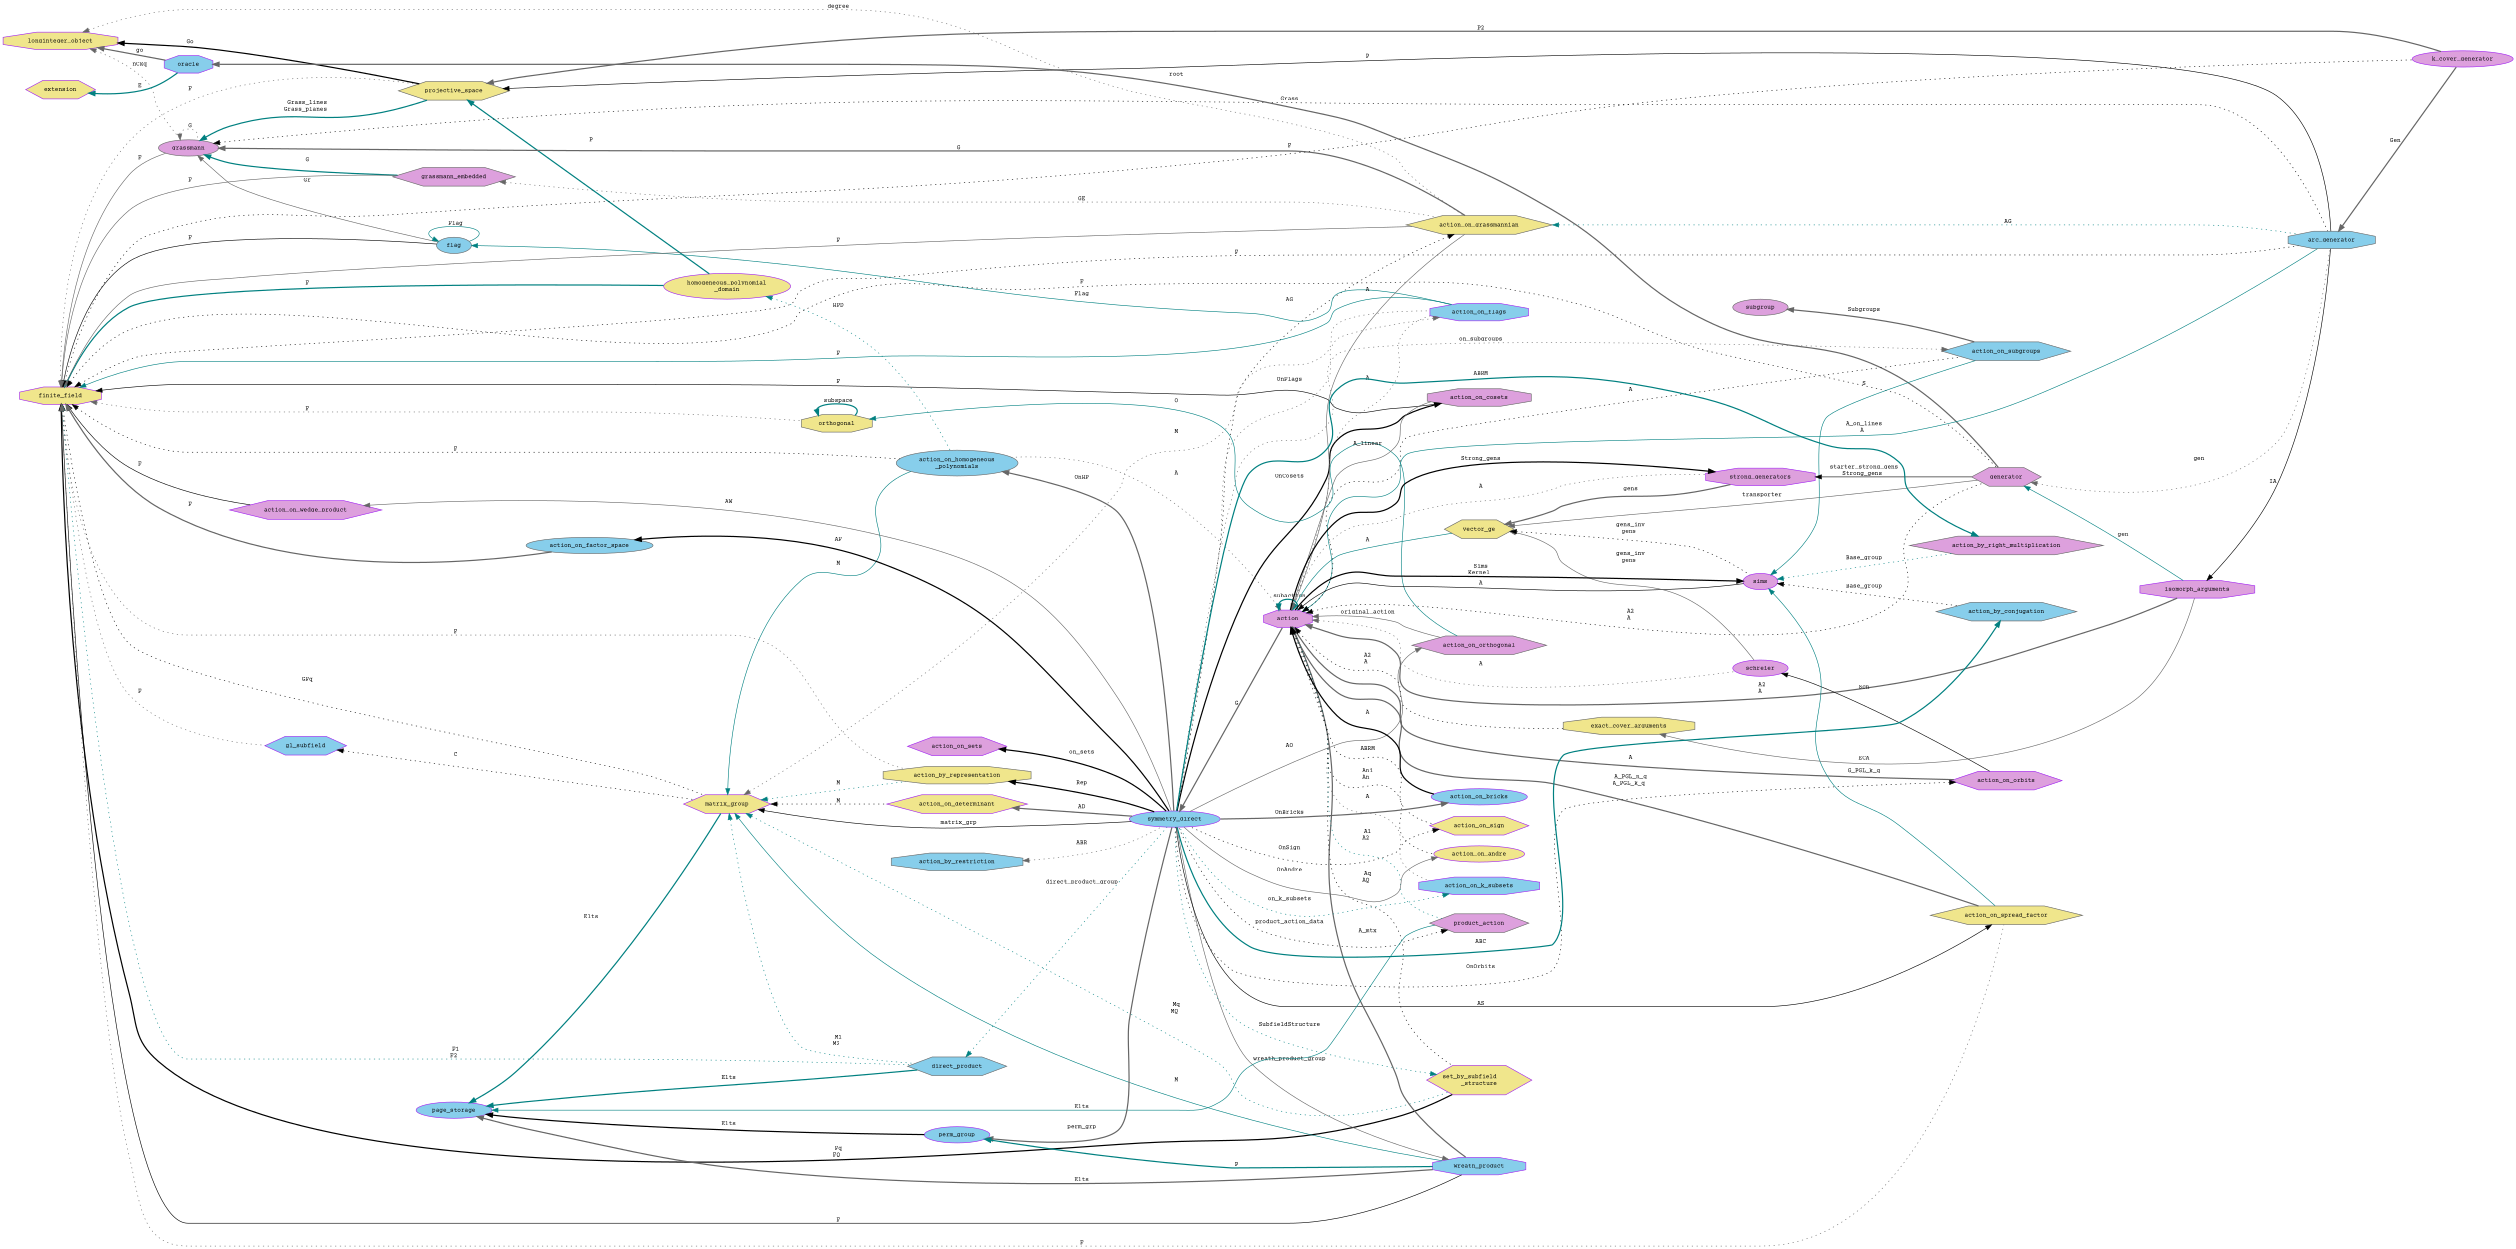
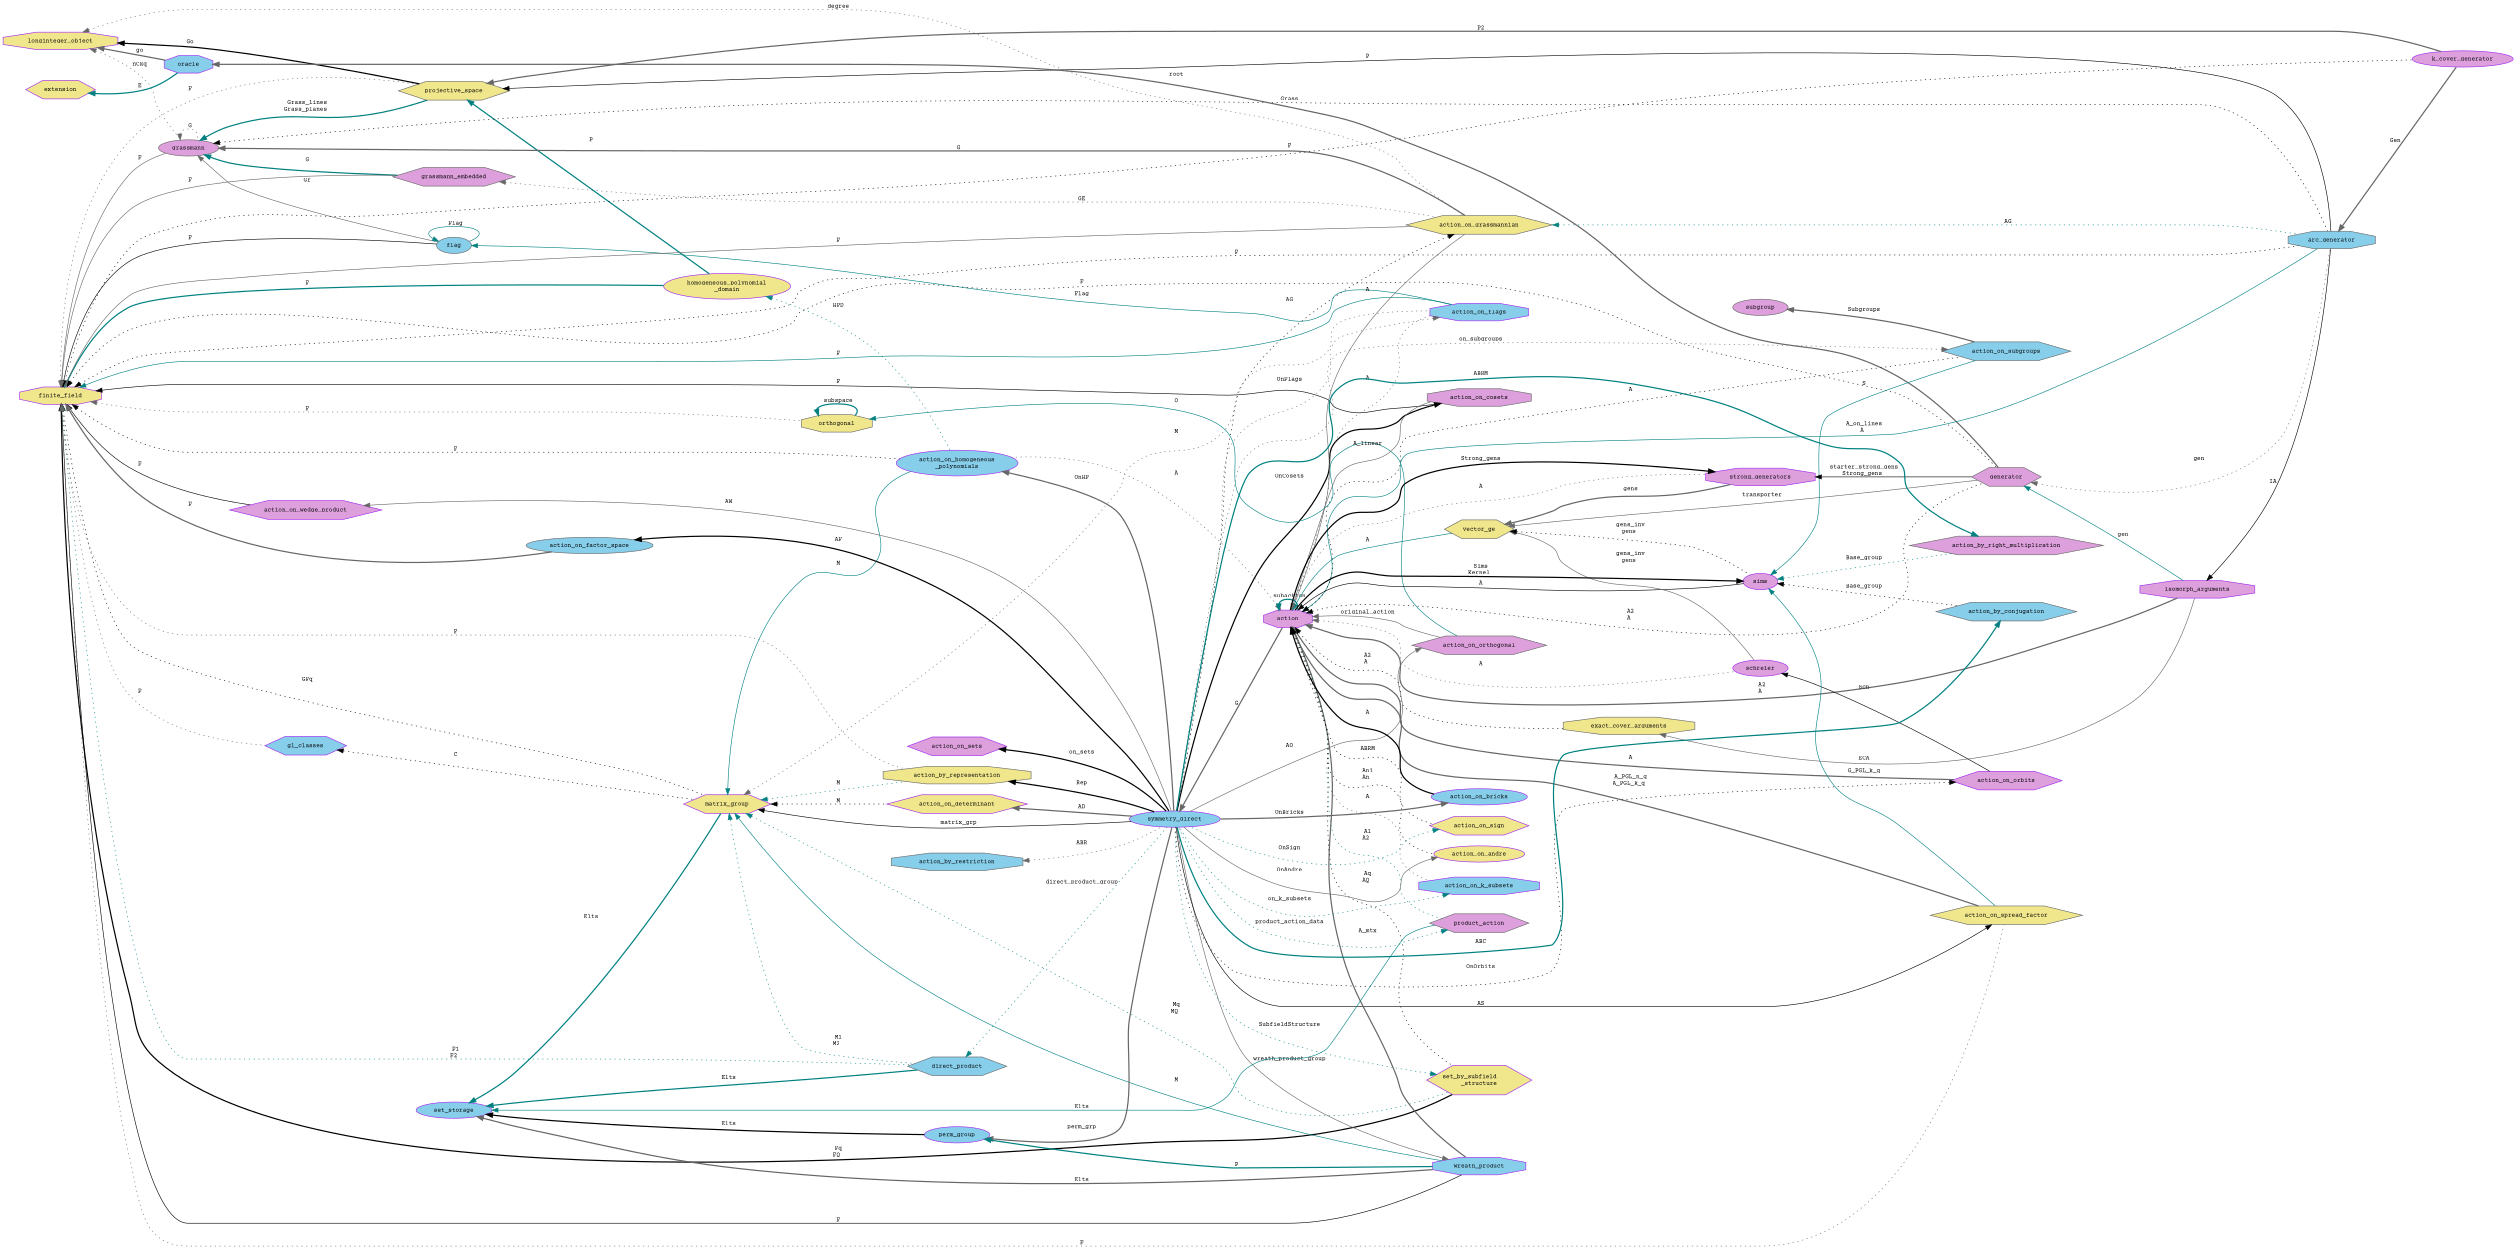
node "action_on_homogeneous _polynomials": color gray40 -> purple
node "gl_subfield": label "gl_subfield" -> "gl_classes"
edge "symmetry_direct" -> "action_on_sign": color black -> teal
edge "symmetry_direct" -> "product_action": color black -> teal
node "page_storage": label "page_storage" -> "set_storage"
